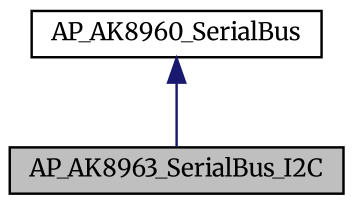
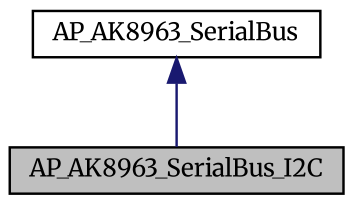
node "AP_AK8960_SerialBus": label "AP_AK8960_SerialBus" -> "AP_AK8963_SerialBus"
